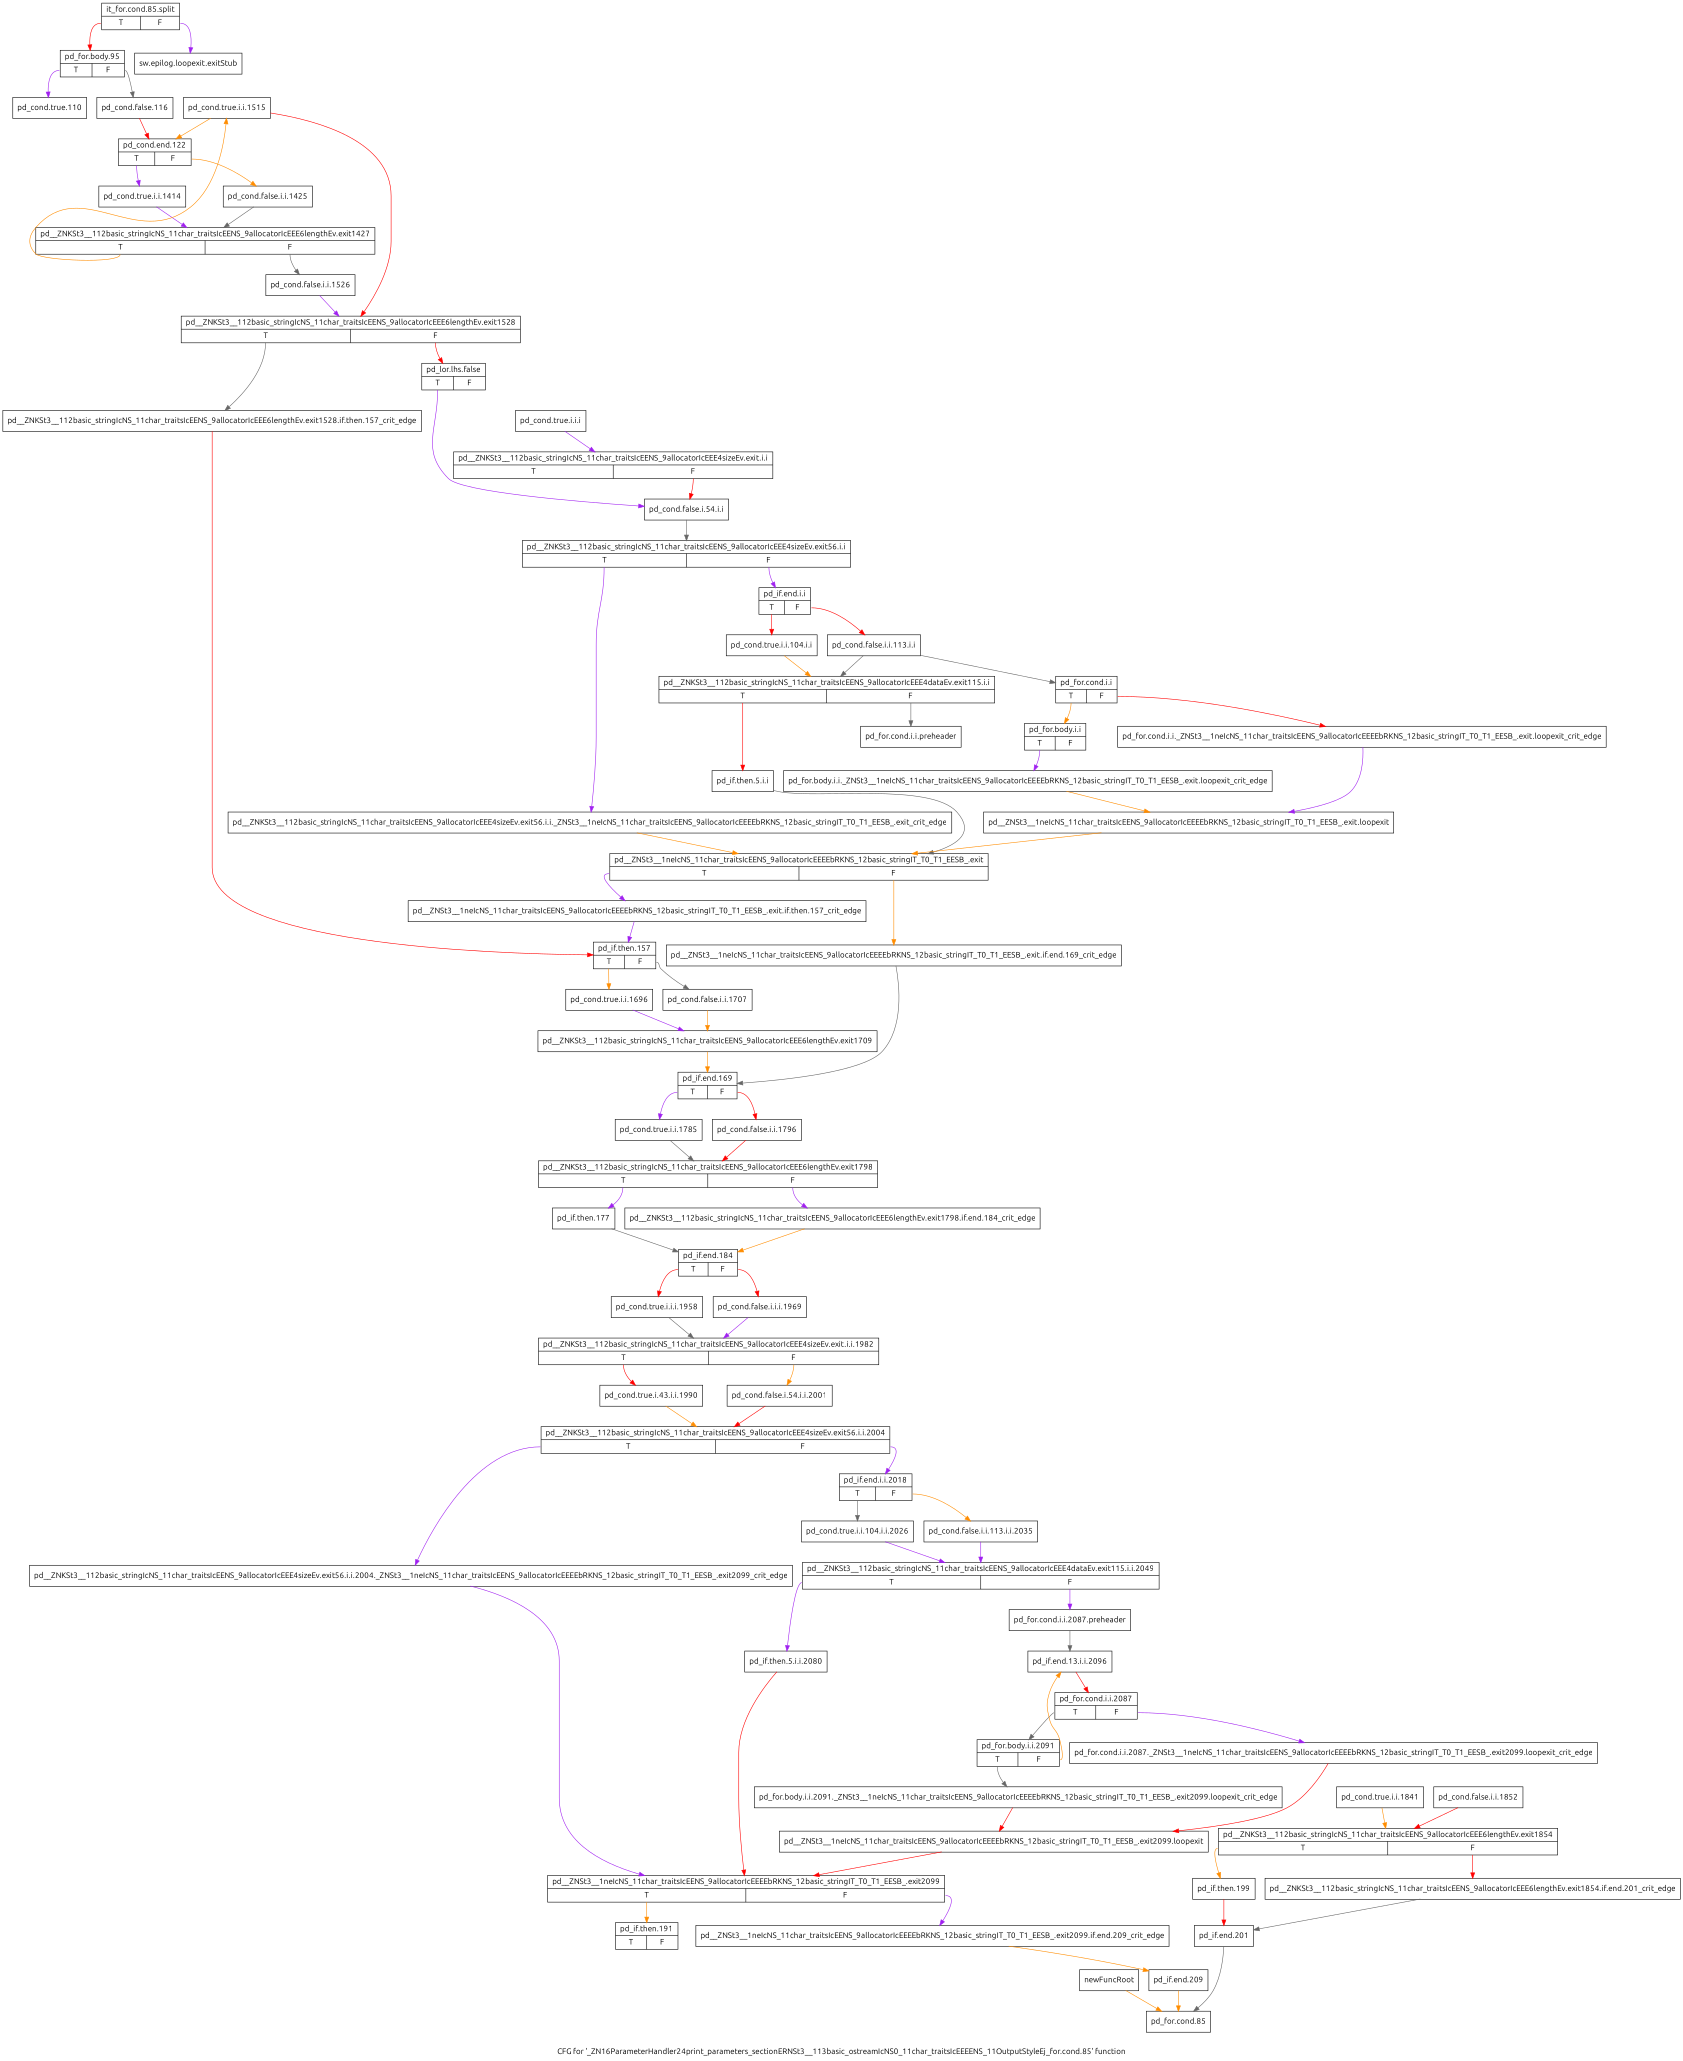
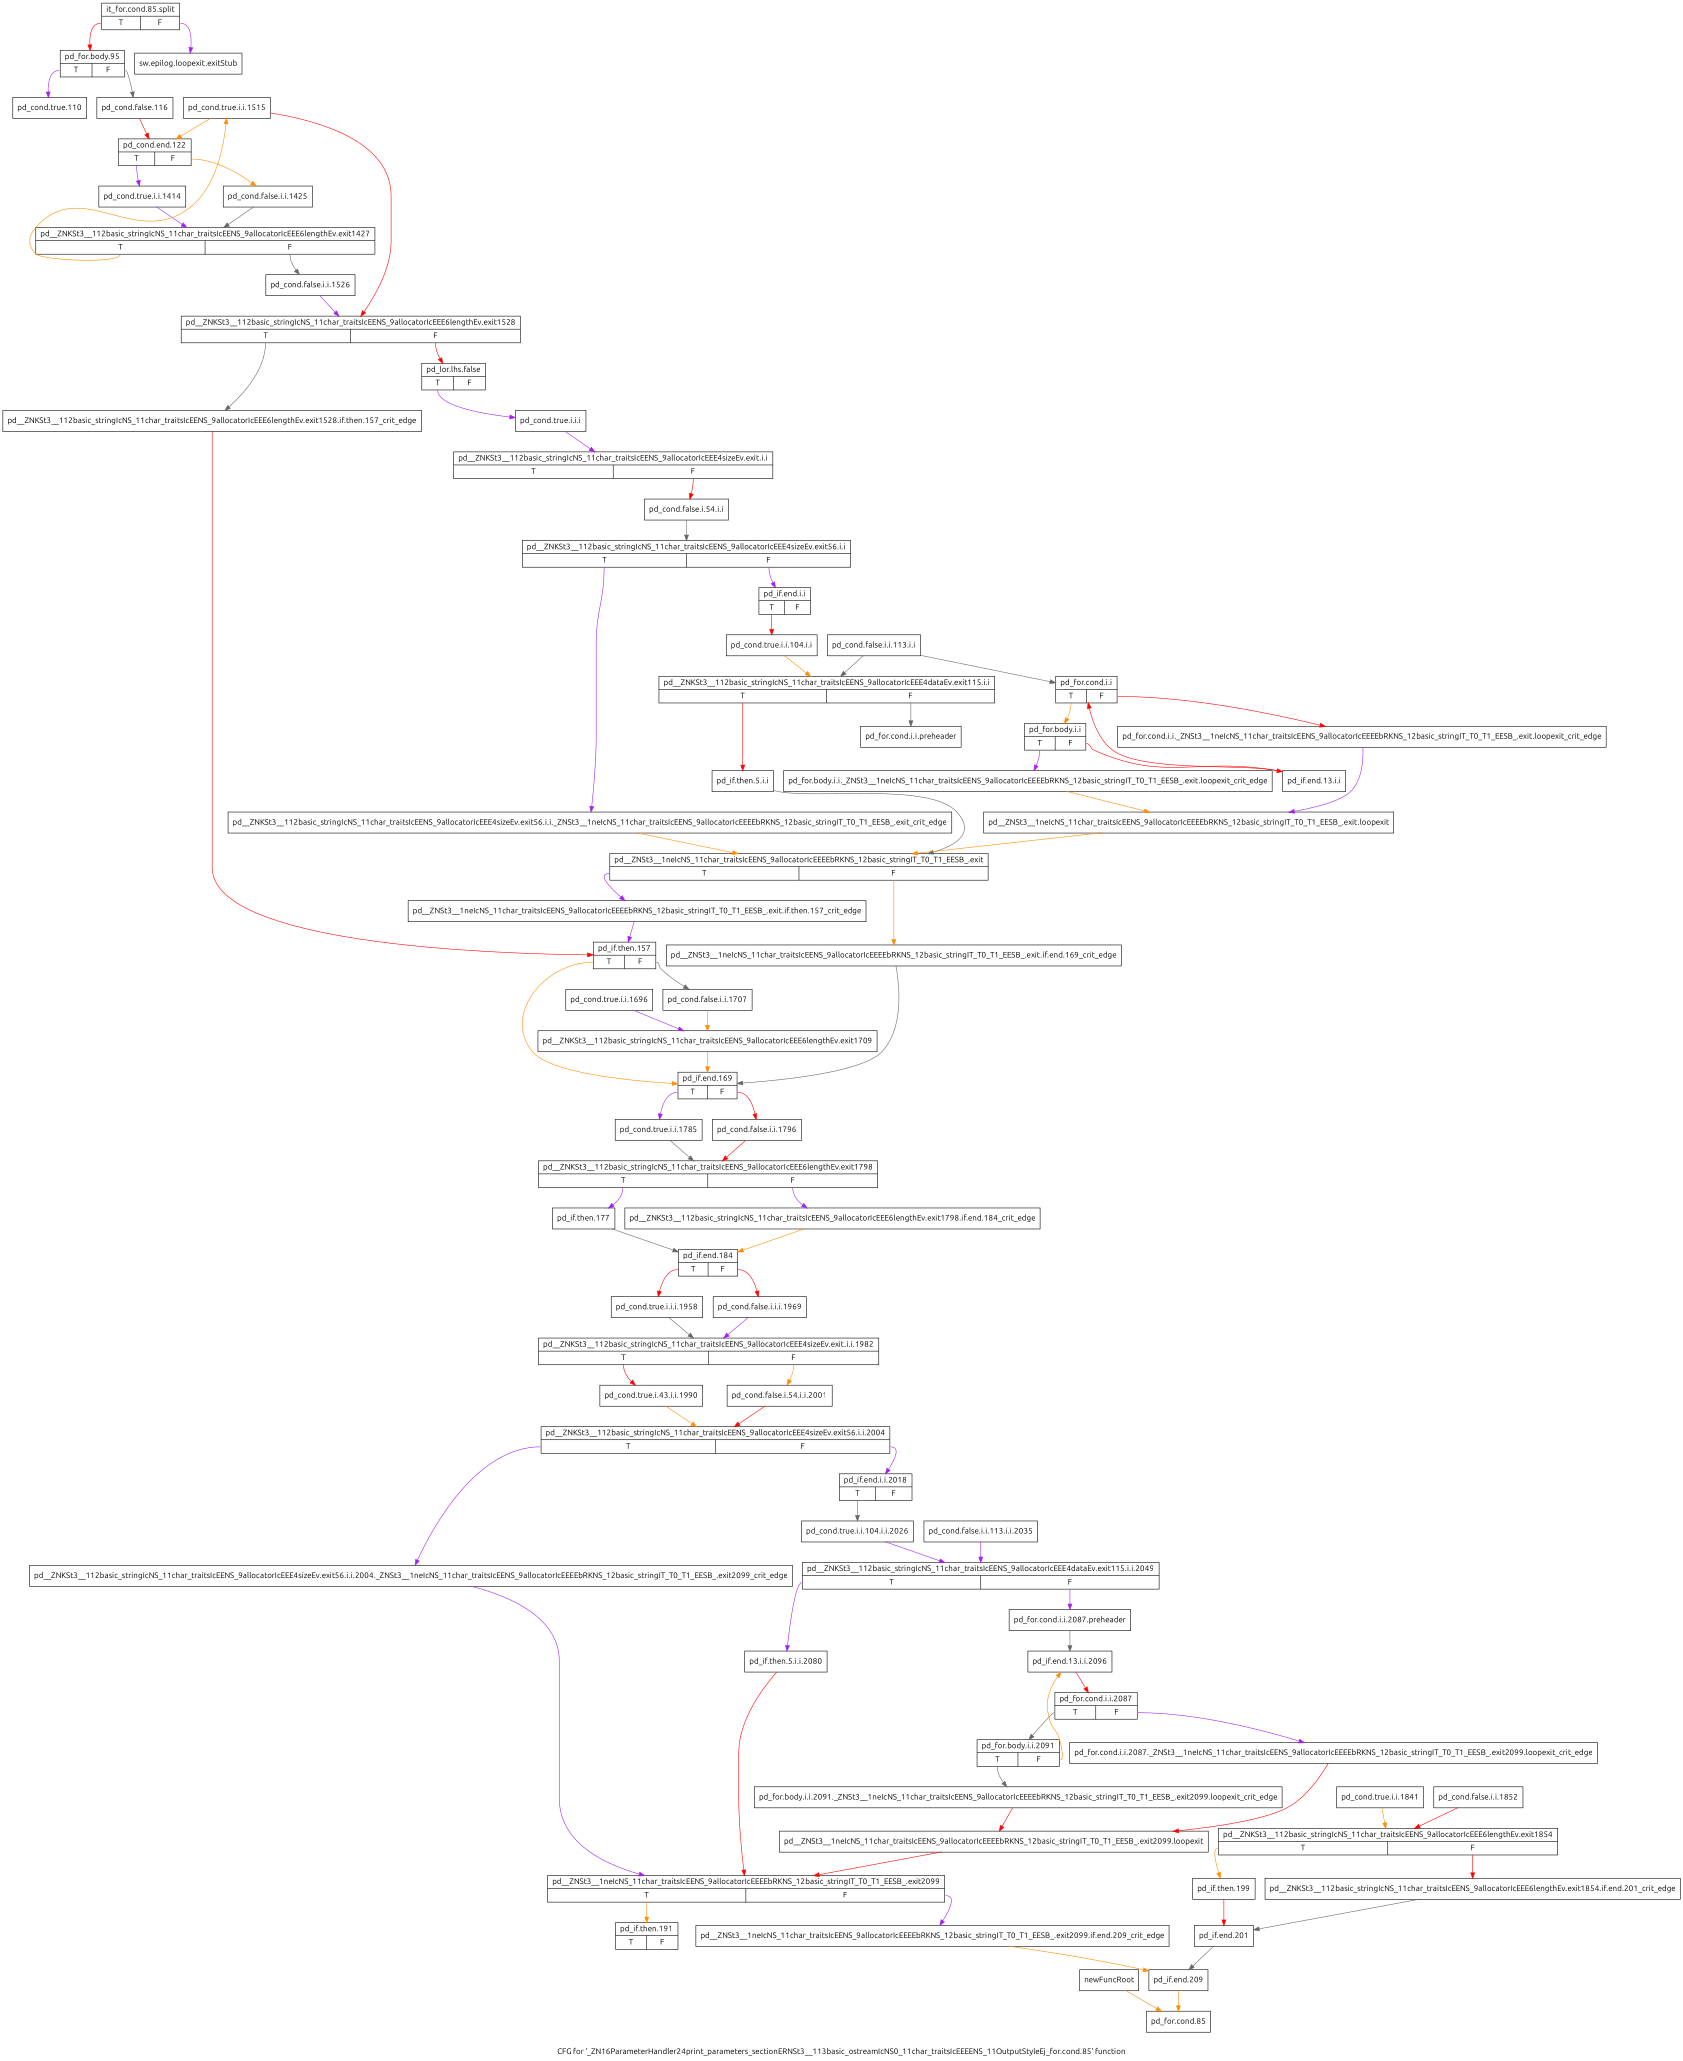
edge "pd_lor.lhs.false" -> "pd_cond.false.i.54.i.i": now "pd_lor.lhs.false" -> "pd_cond.true.i.i.i"
edge "pd_if.end.i.i" -> "pd_cond.false.i.i.113.i.i": removed
node "pd_if.end.13.i.i": added
edge "pd_if.then.157" -> "pd_cond.true.i.i.1696": now "pd_if.then.157" -> "pd_if.end.169"
edge "pd_if.end.i.i.2018" -> "pd_cond.false.i.i.113.i.i.2035": removed
edge "pd_if.end.201" -> "pd_for.cond.85": now "pd_if.end.201" -> "pd_if.end.209"
